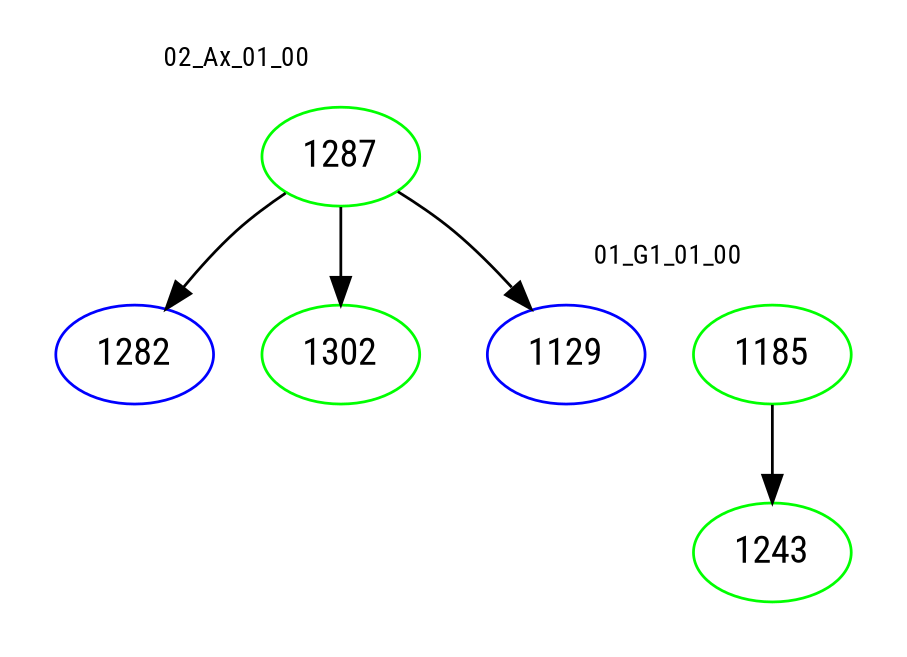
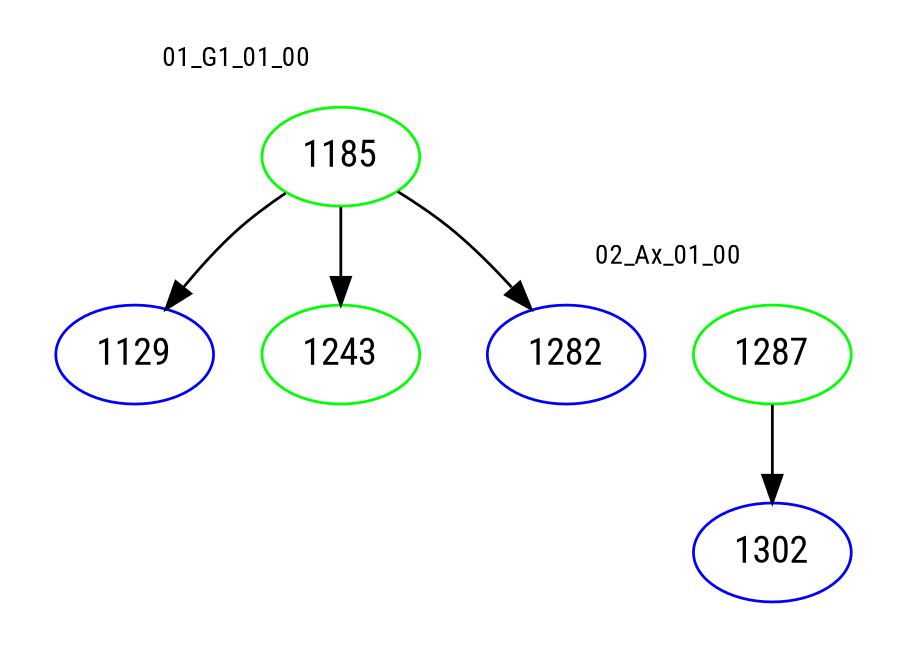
edge "1287" -> "1282": now "1185" -> "1282"
edge "1287" -> "1129": now "1185" -> "1129"
node "1302": color green -> blue
